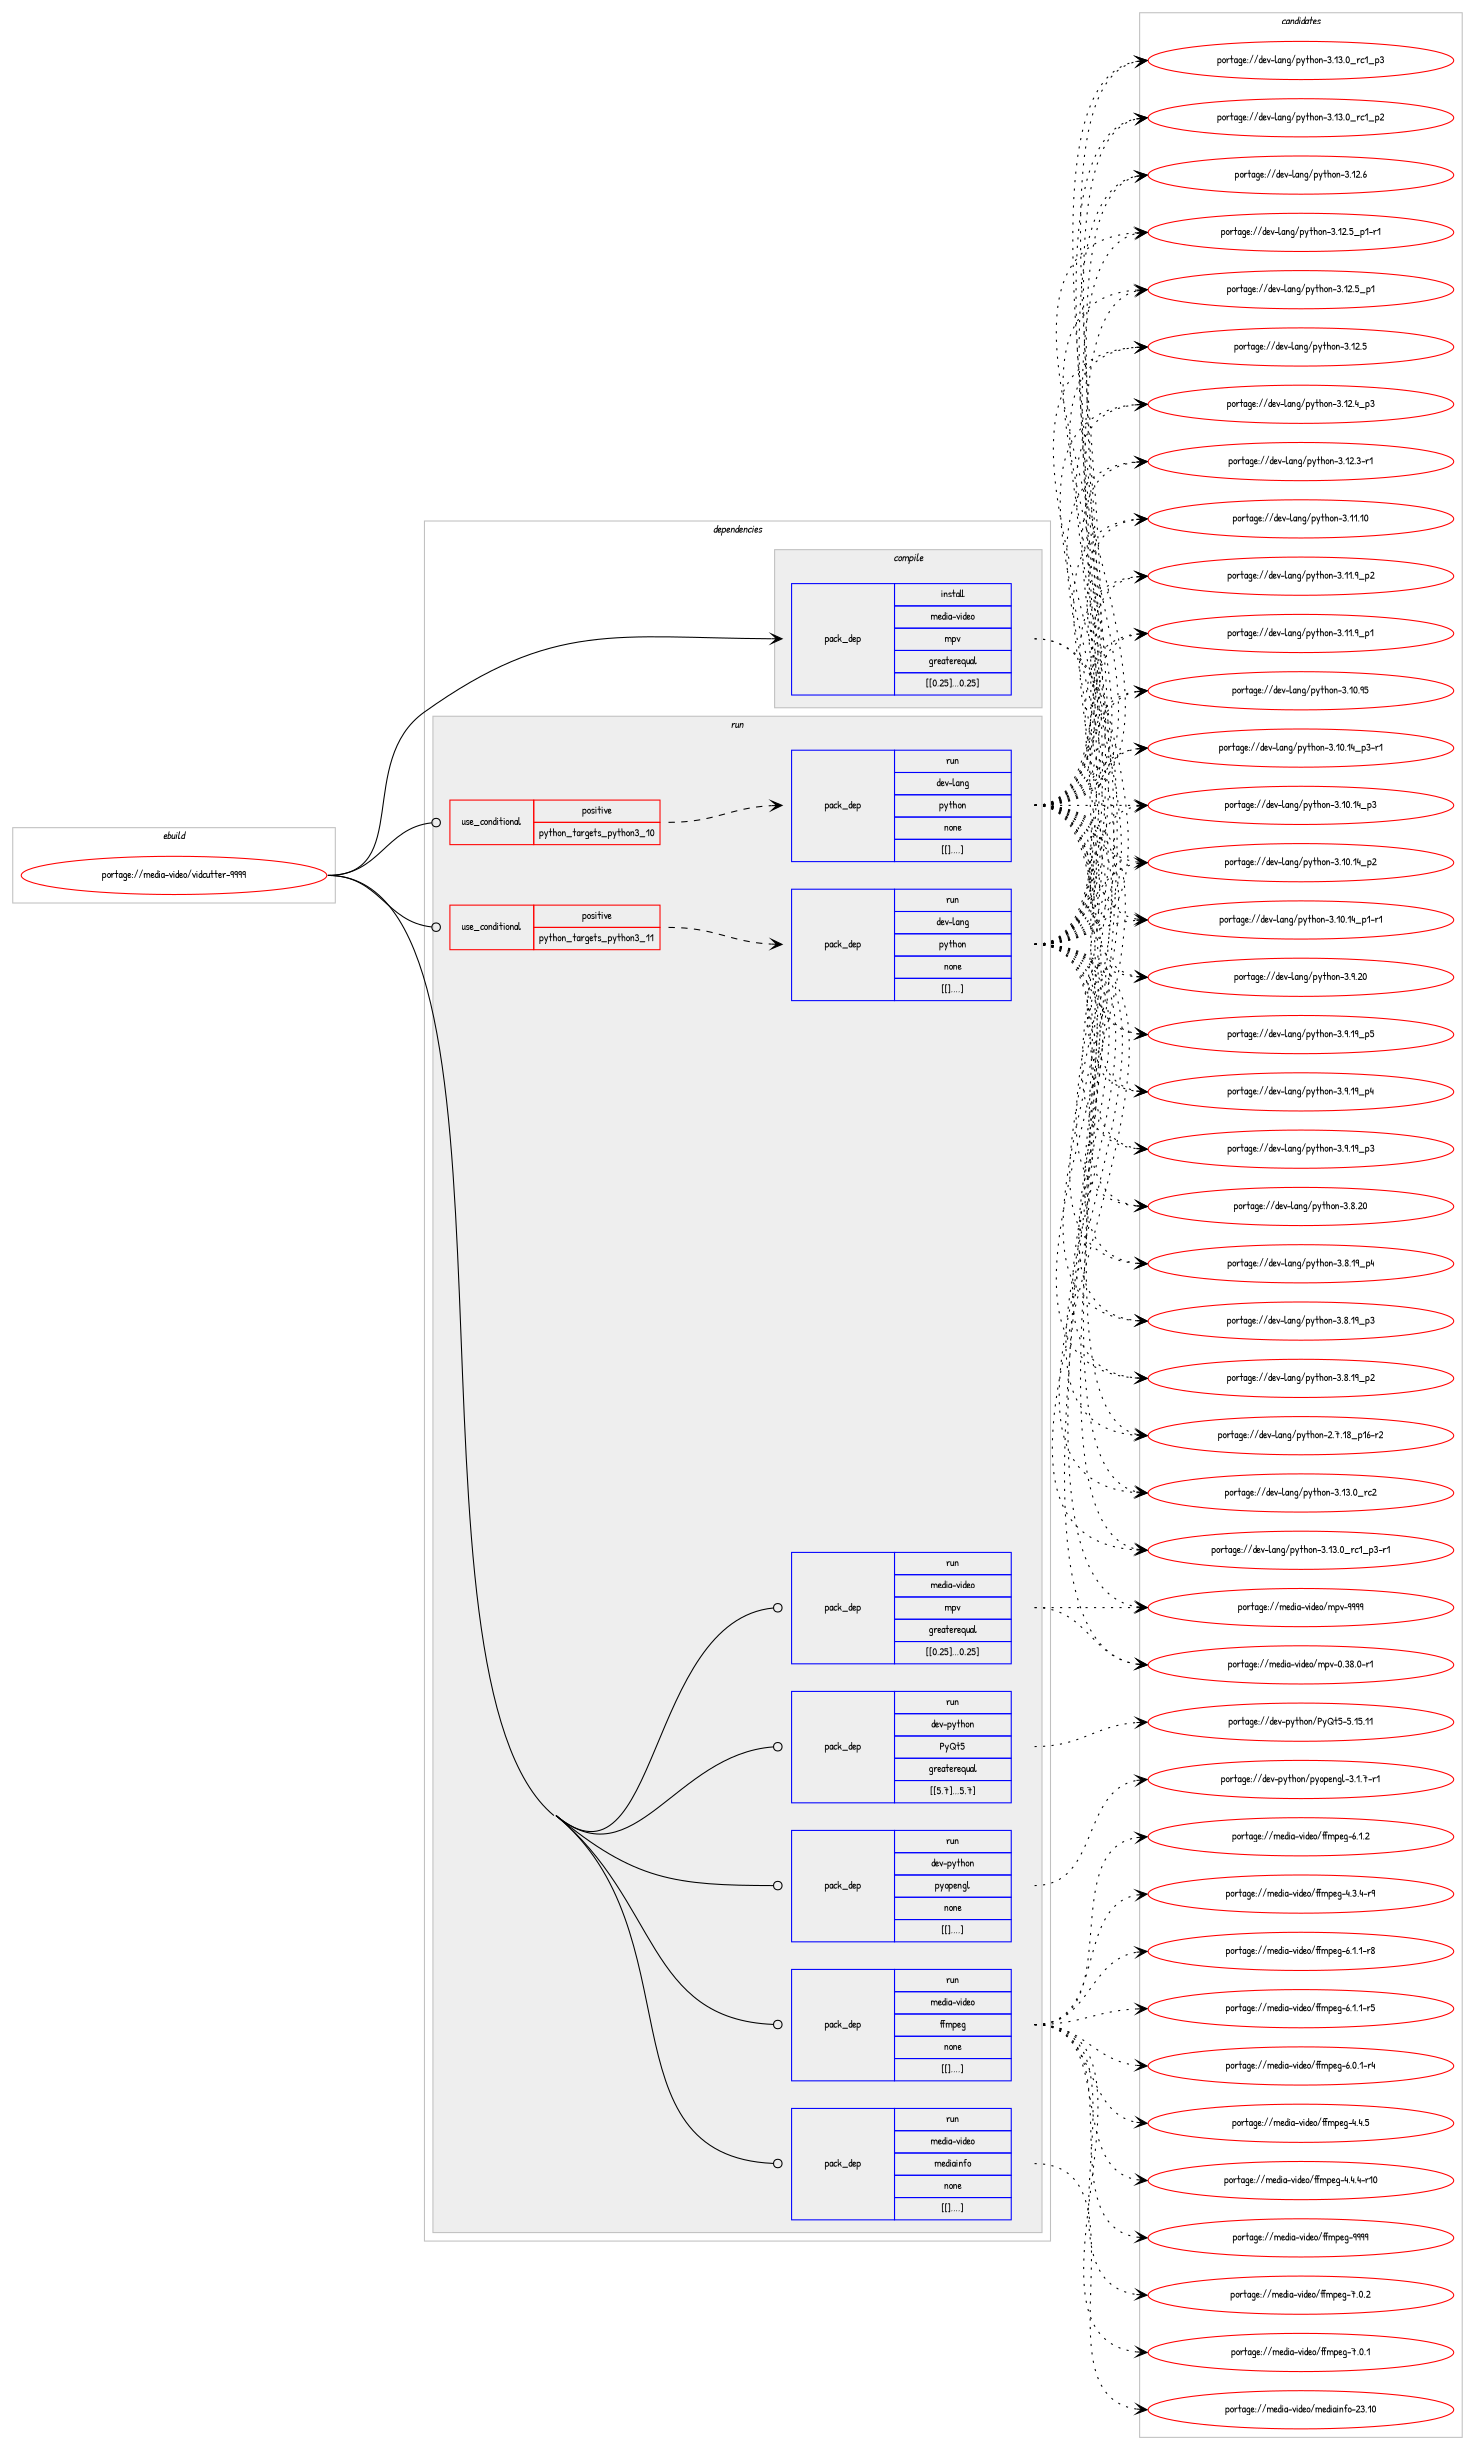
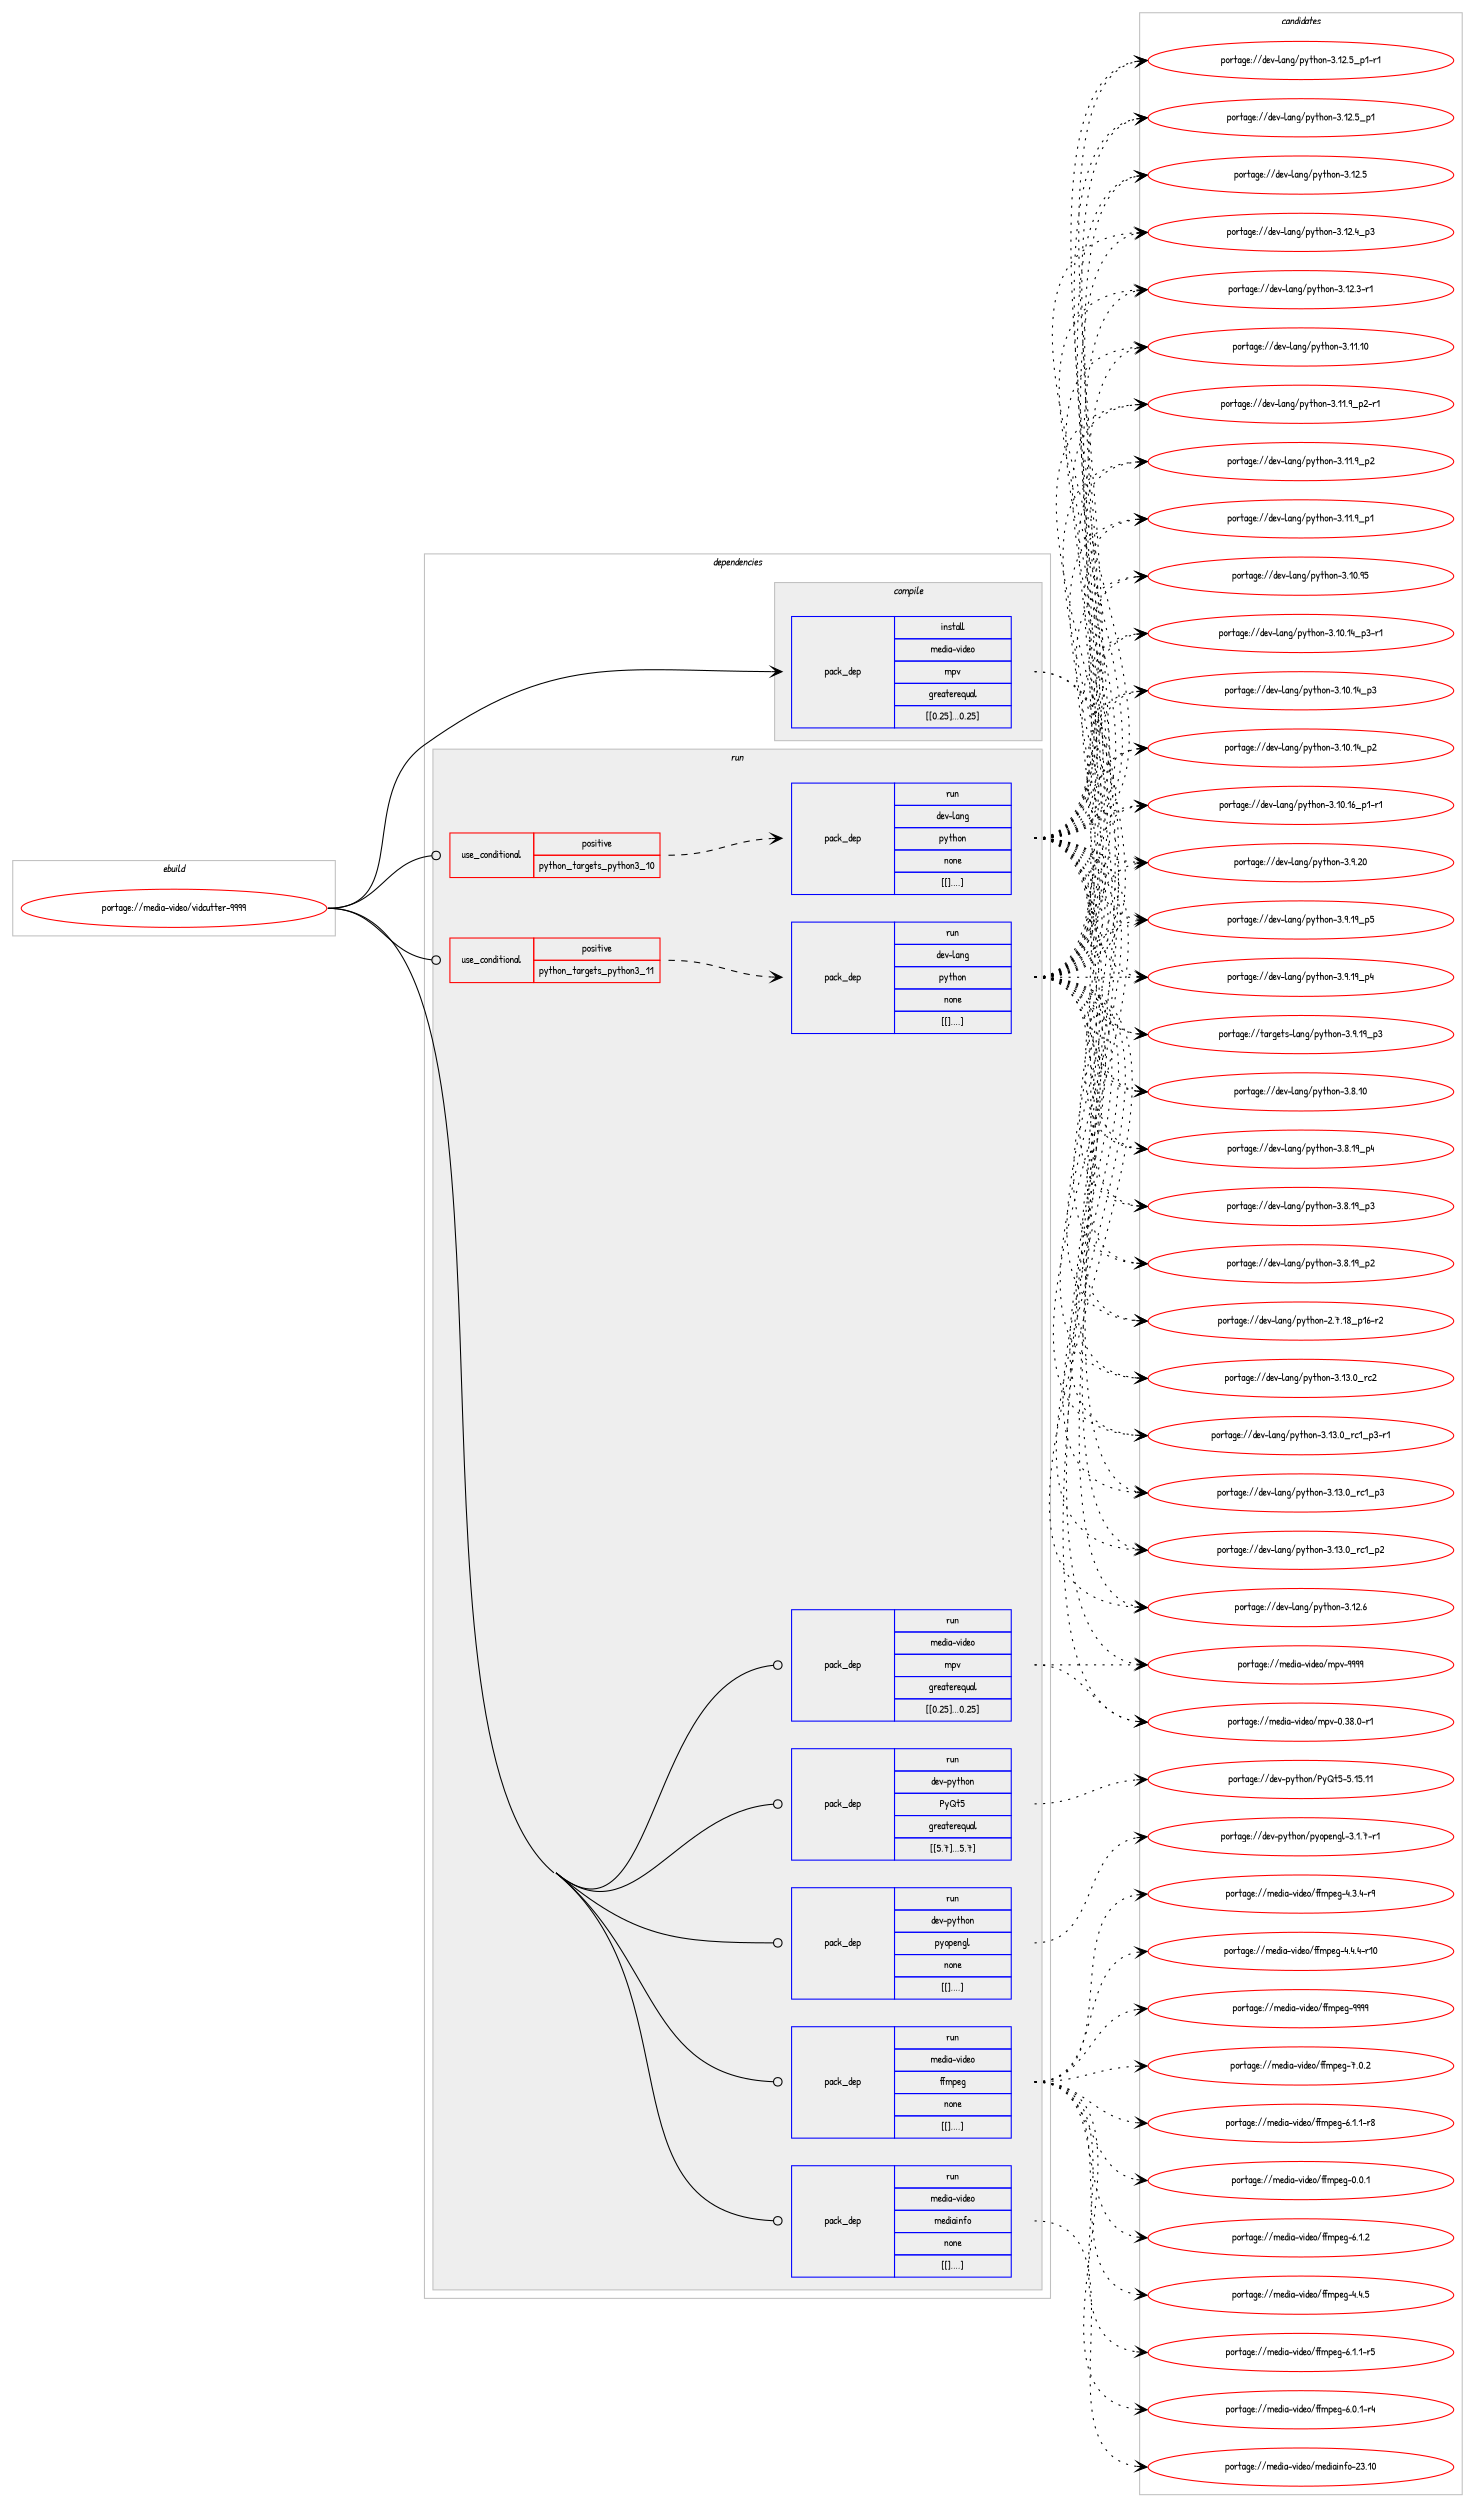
node "portage://dev-lang/python-3.11.9_p2-r1": added
node "portage://dev-lang/python-3.10.14_p1-r1": label "portage://dev-lang/python-3.10.14_p1-r1" -> "portage://dev-lang/python-3.10.16_p1-r1"
node "portage://dev-lang/python-3.9.19_p3": label "portage://dev-lang/python-3.9.19_p3" -> "portage://targets-lang/python-3.9.19_p3"
node "portage://dev-lang/python-3.8.20": label "portage://dev-lang/python-3.8.20" -> "portage://dev-lang/python-3.8.10"
node "portage://media-video/ffmpeg-7.0.1": label "portage://media-video/ffmpeg-7.0.1" -> "portage://media-video/ffmpeg-0.0.1"
